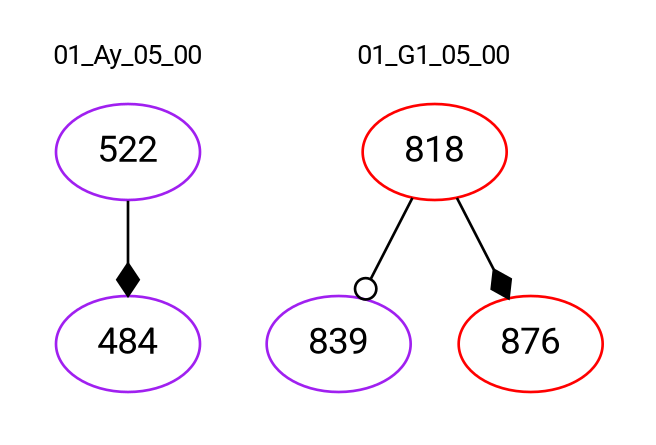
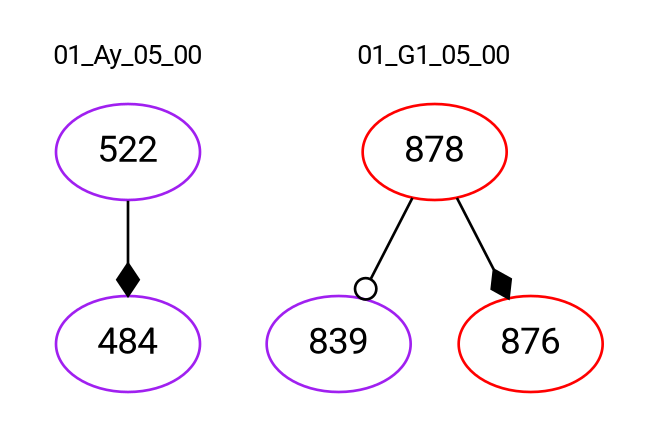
node "818": label "818" -> "878"
